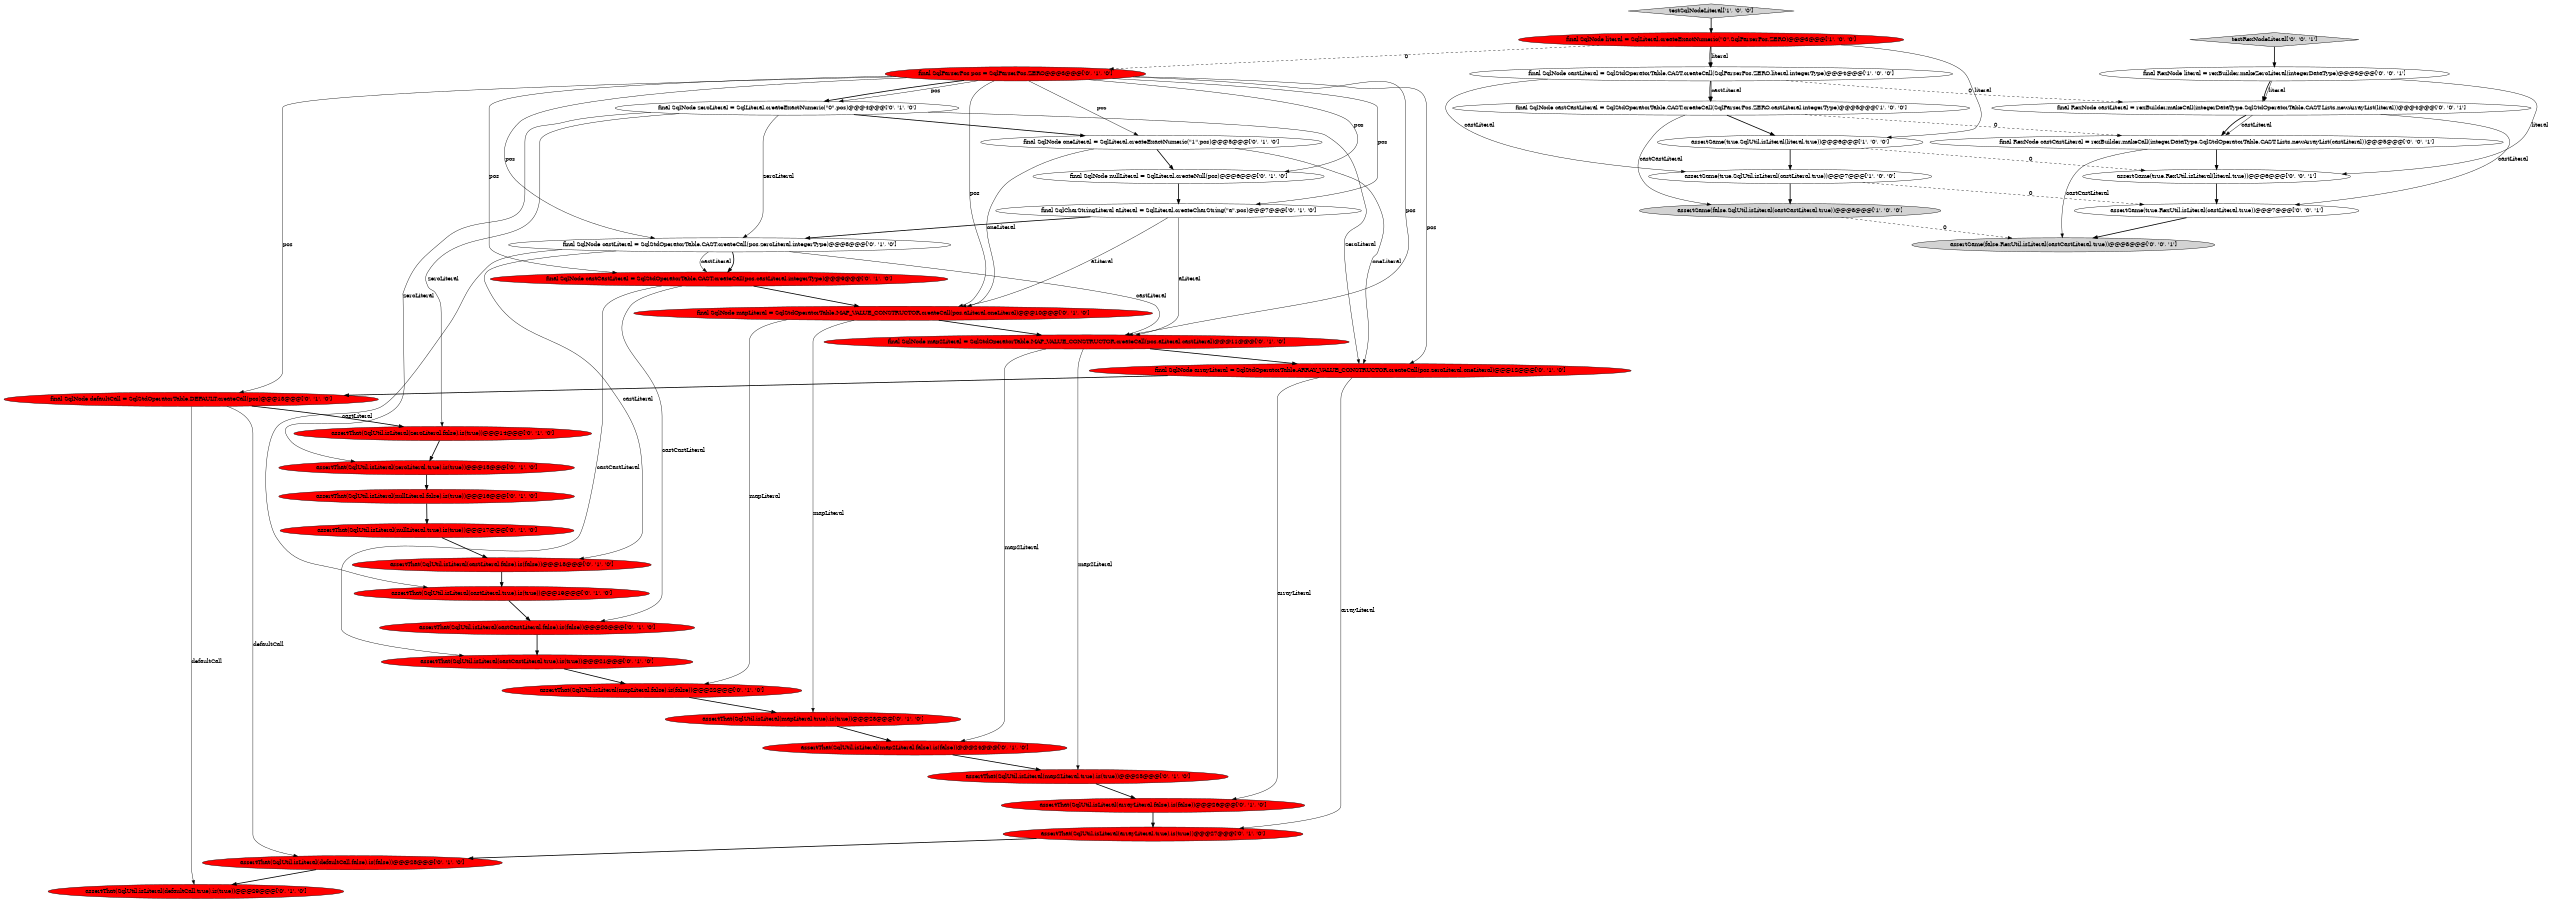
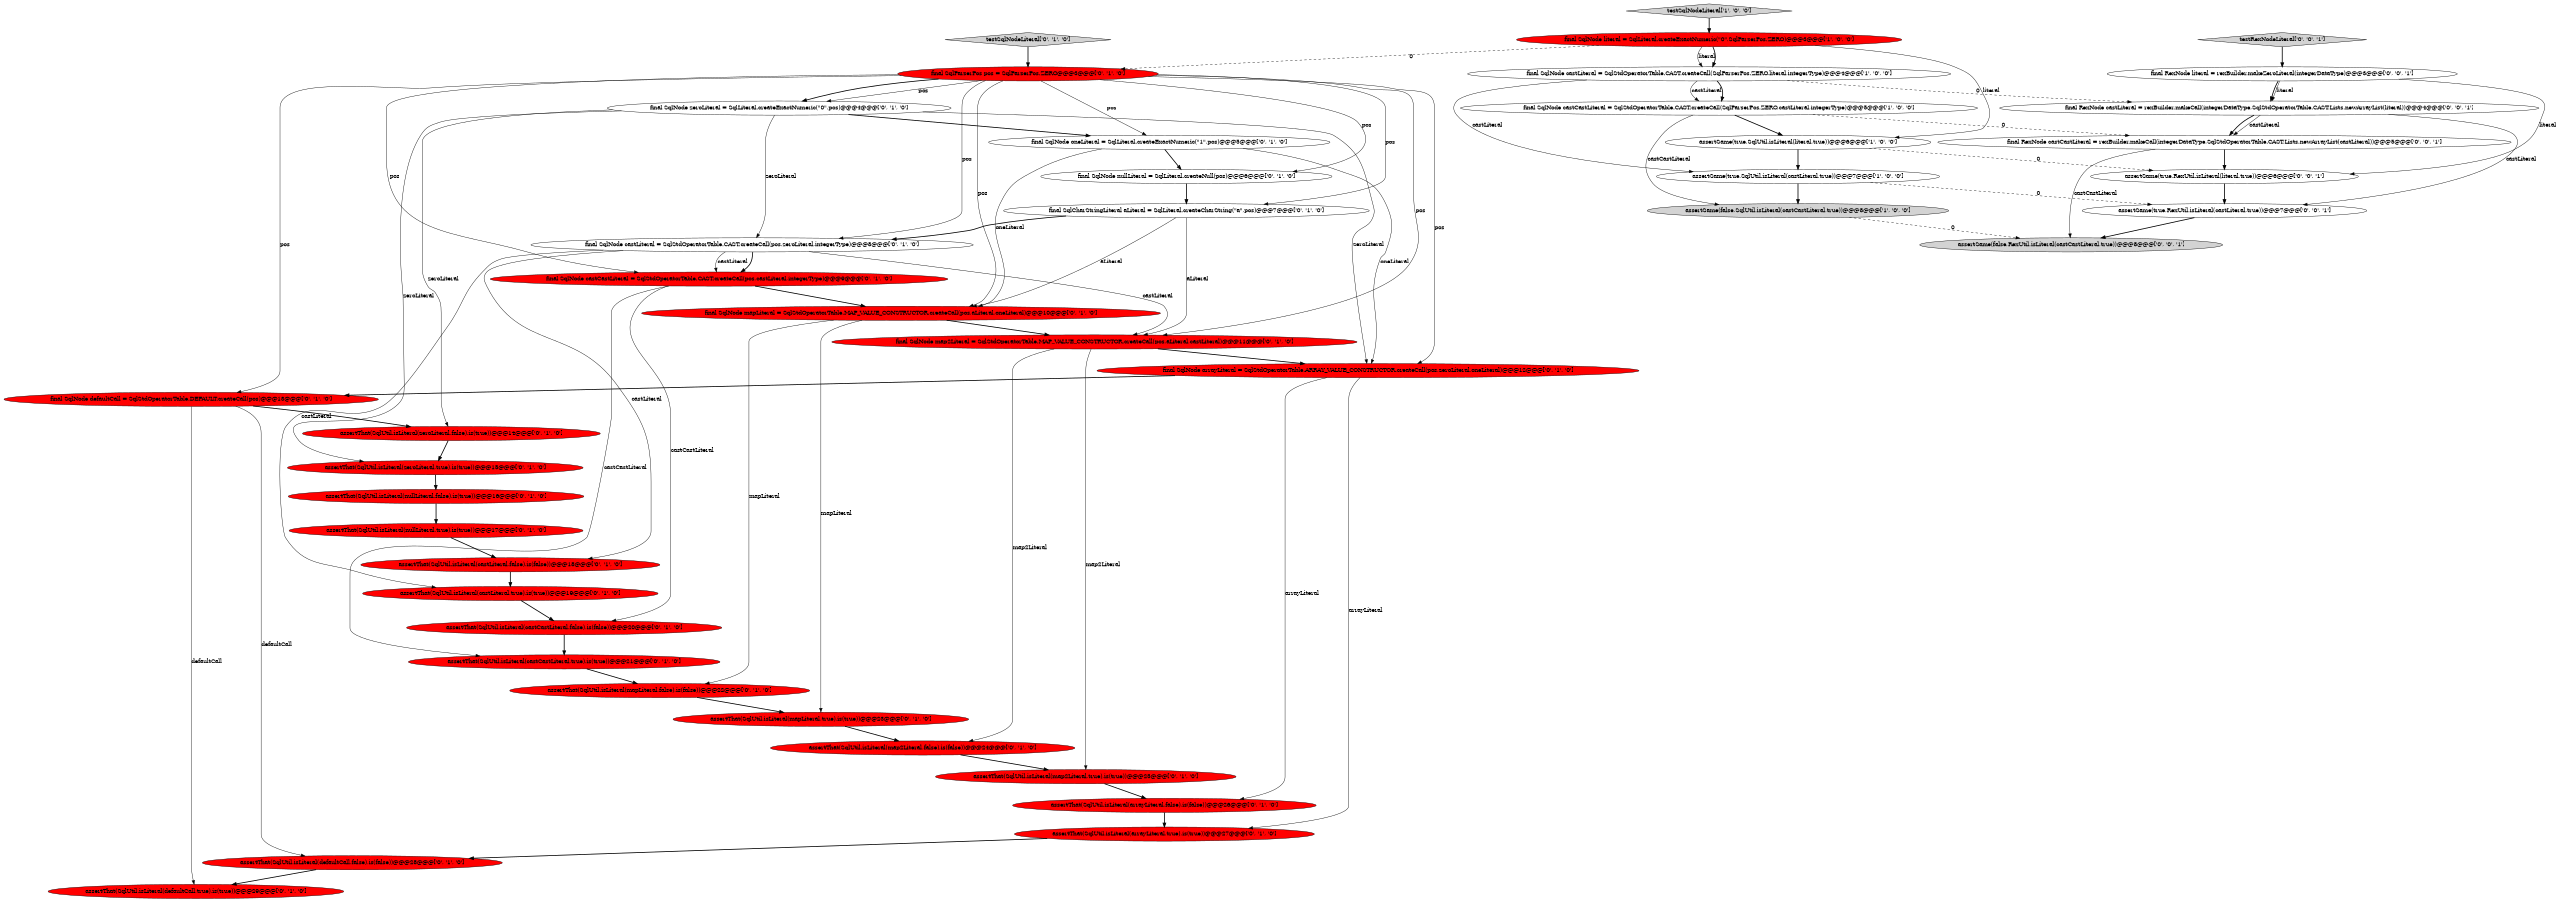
node "testSqlNodeLiteral['0', '1', '0']": added
